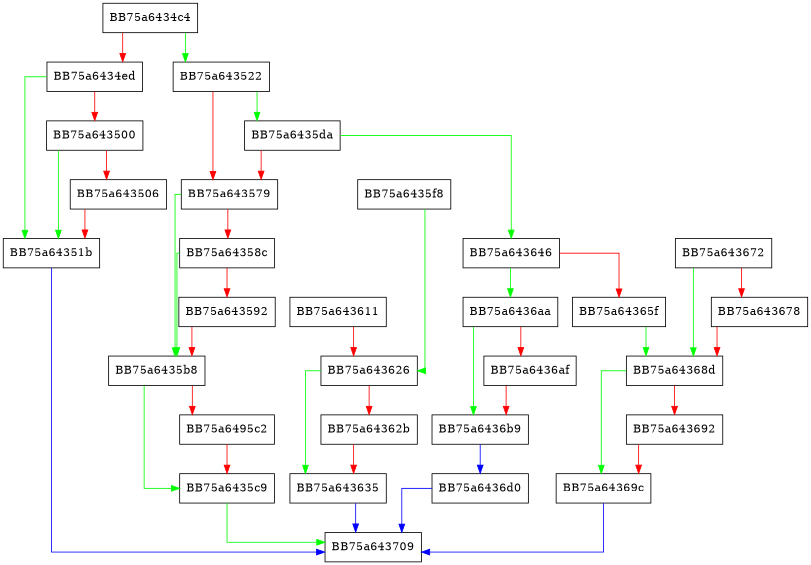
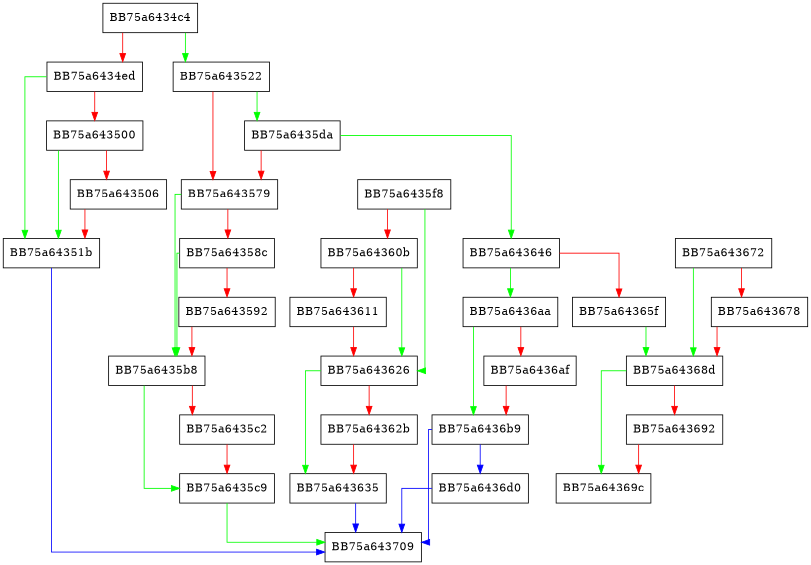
node "BB75a64360b": added
node "BB75a6495c2": label "BB75a6495c2" -> "BB75a6435c2"
edge "BB75a64369c" -> "BB75a643709": now "BB75a6436b9" -> "BB75a643709"
